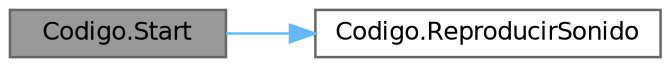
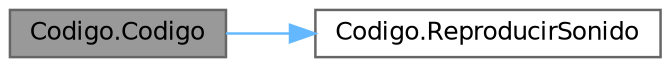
node "Codigo.Start": label "Codigo.Start" -> "Codigo.Codigo"
